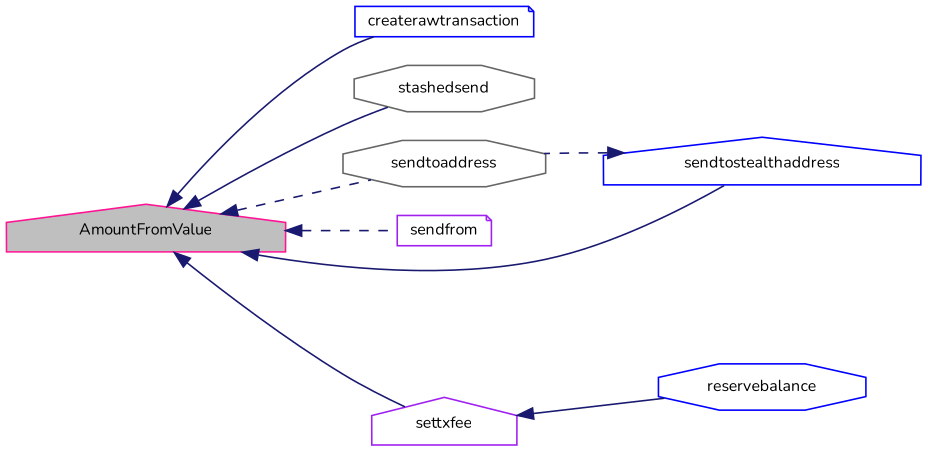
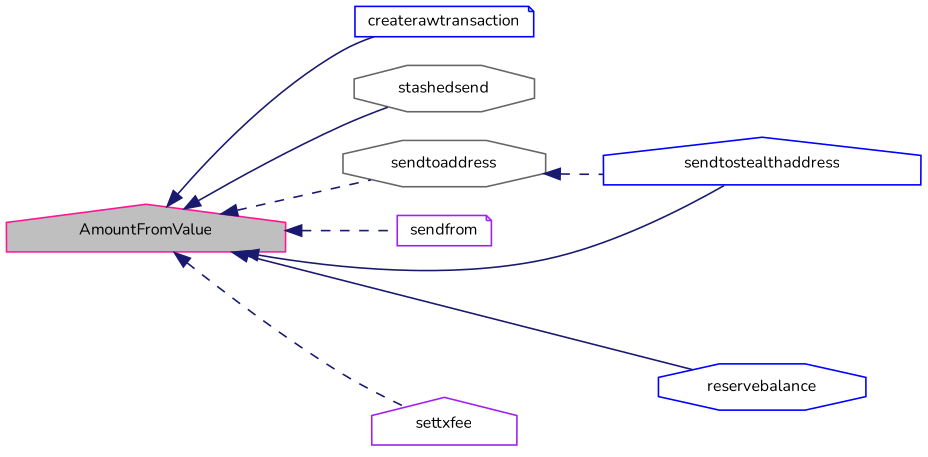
edge "sendtoaddress" -> "sendtostealthaddress": reversed
edge "settxfee" -> "AmountFromValue": style solid -> dashed
edge "reservebalance" -> "settxfee": now "reservebalance" -> "AmountFromValue"
